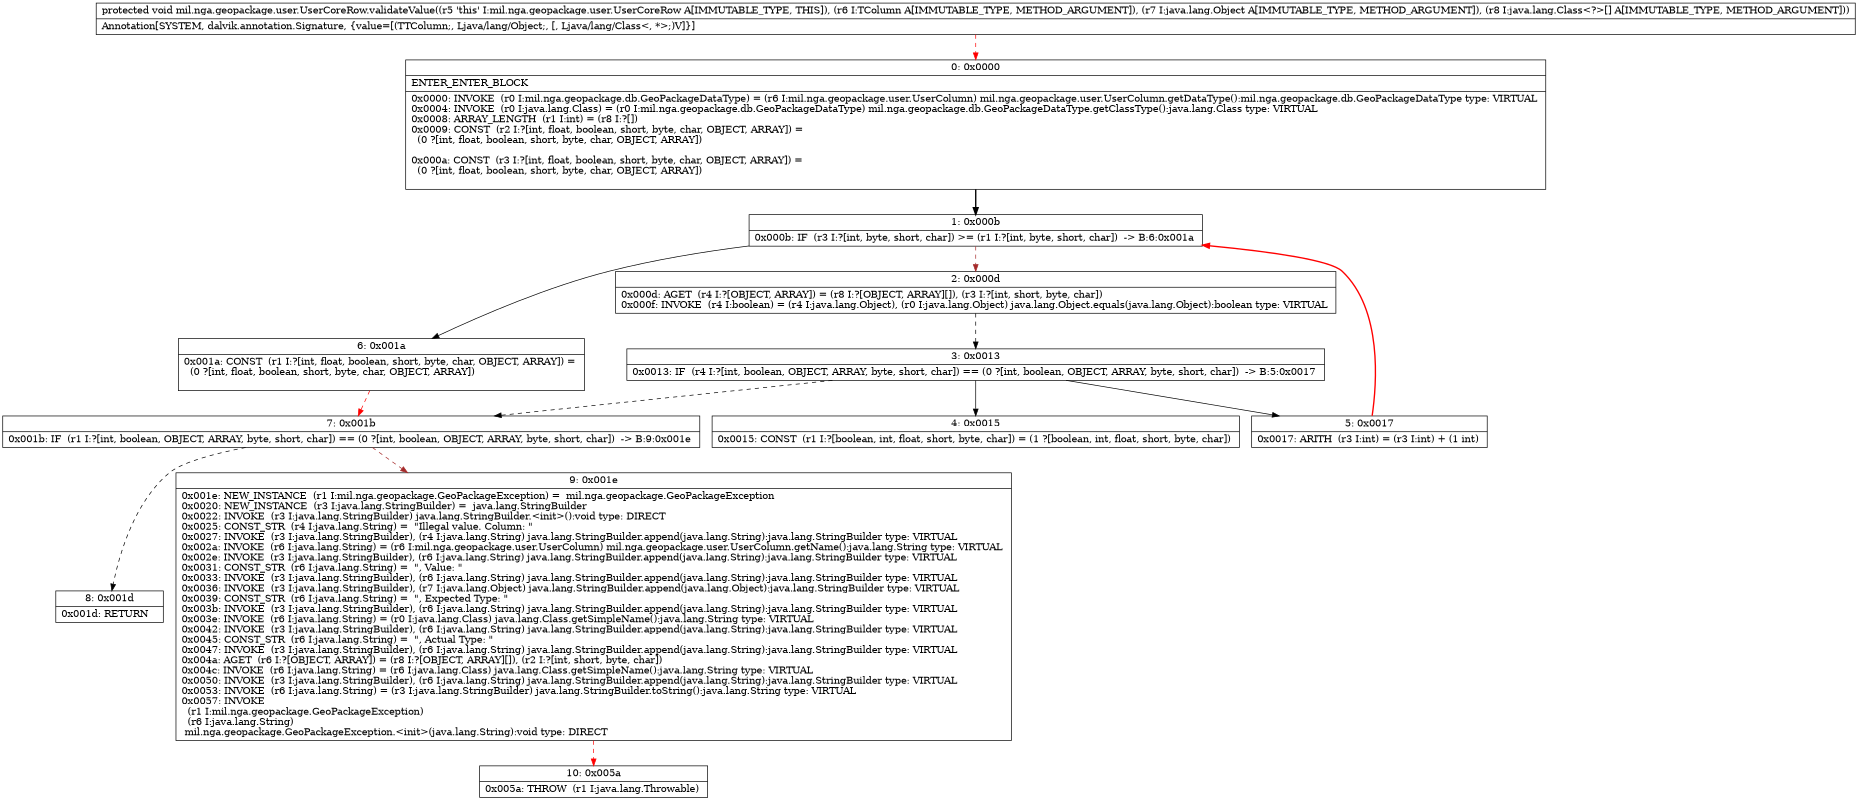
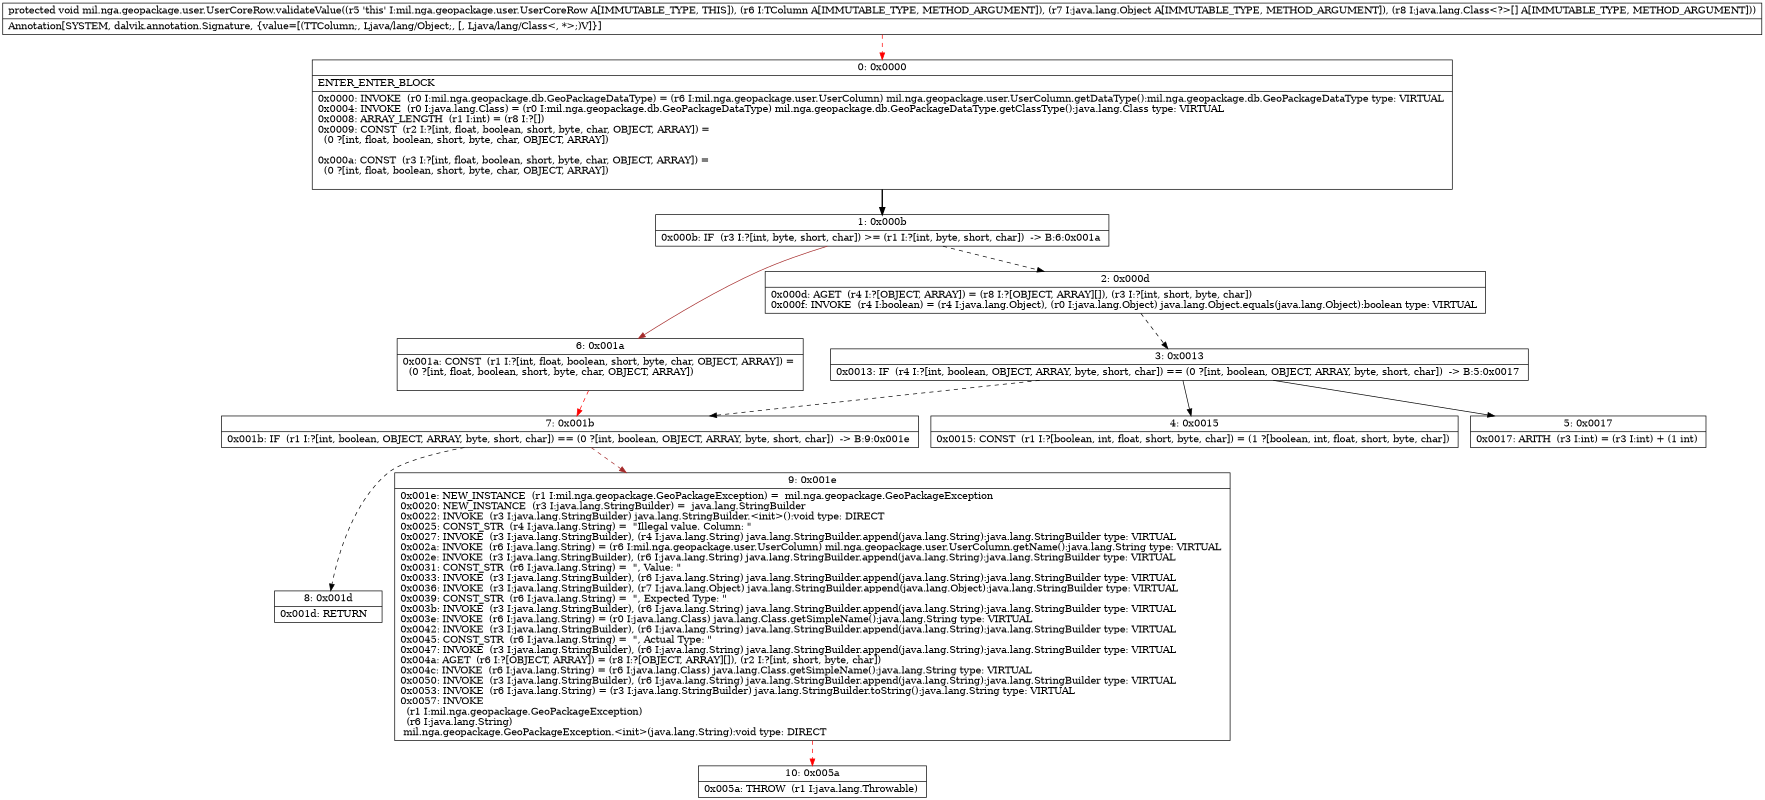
edge "1: 0x000b" -> "2: 0x000d": color brown -> black
edge "1: 0x000b" -> "6: 0x001a": color black -> brown
edge "5: 0x0017" -> "1: 0x000b": removed
